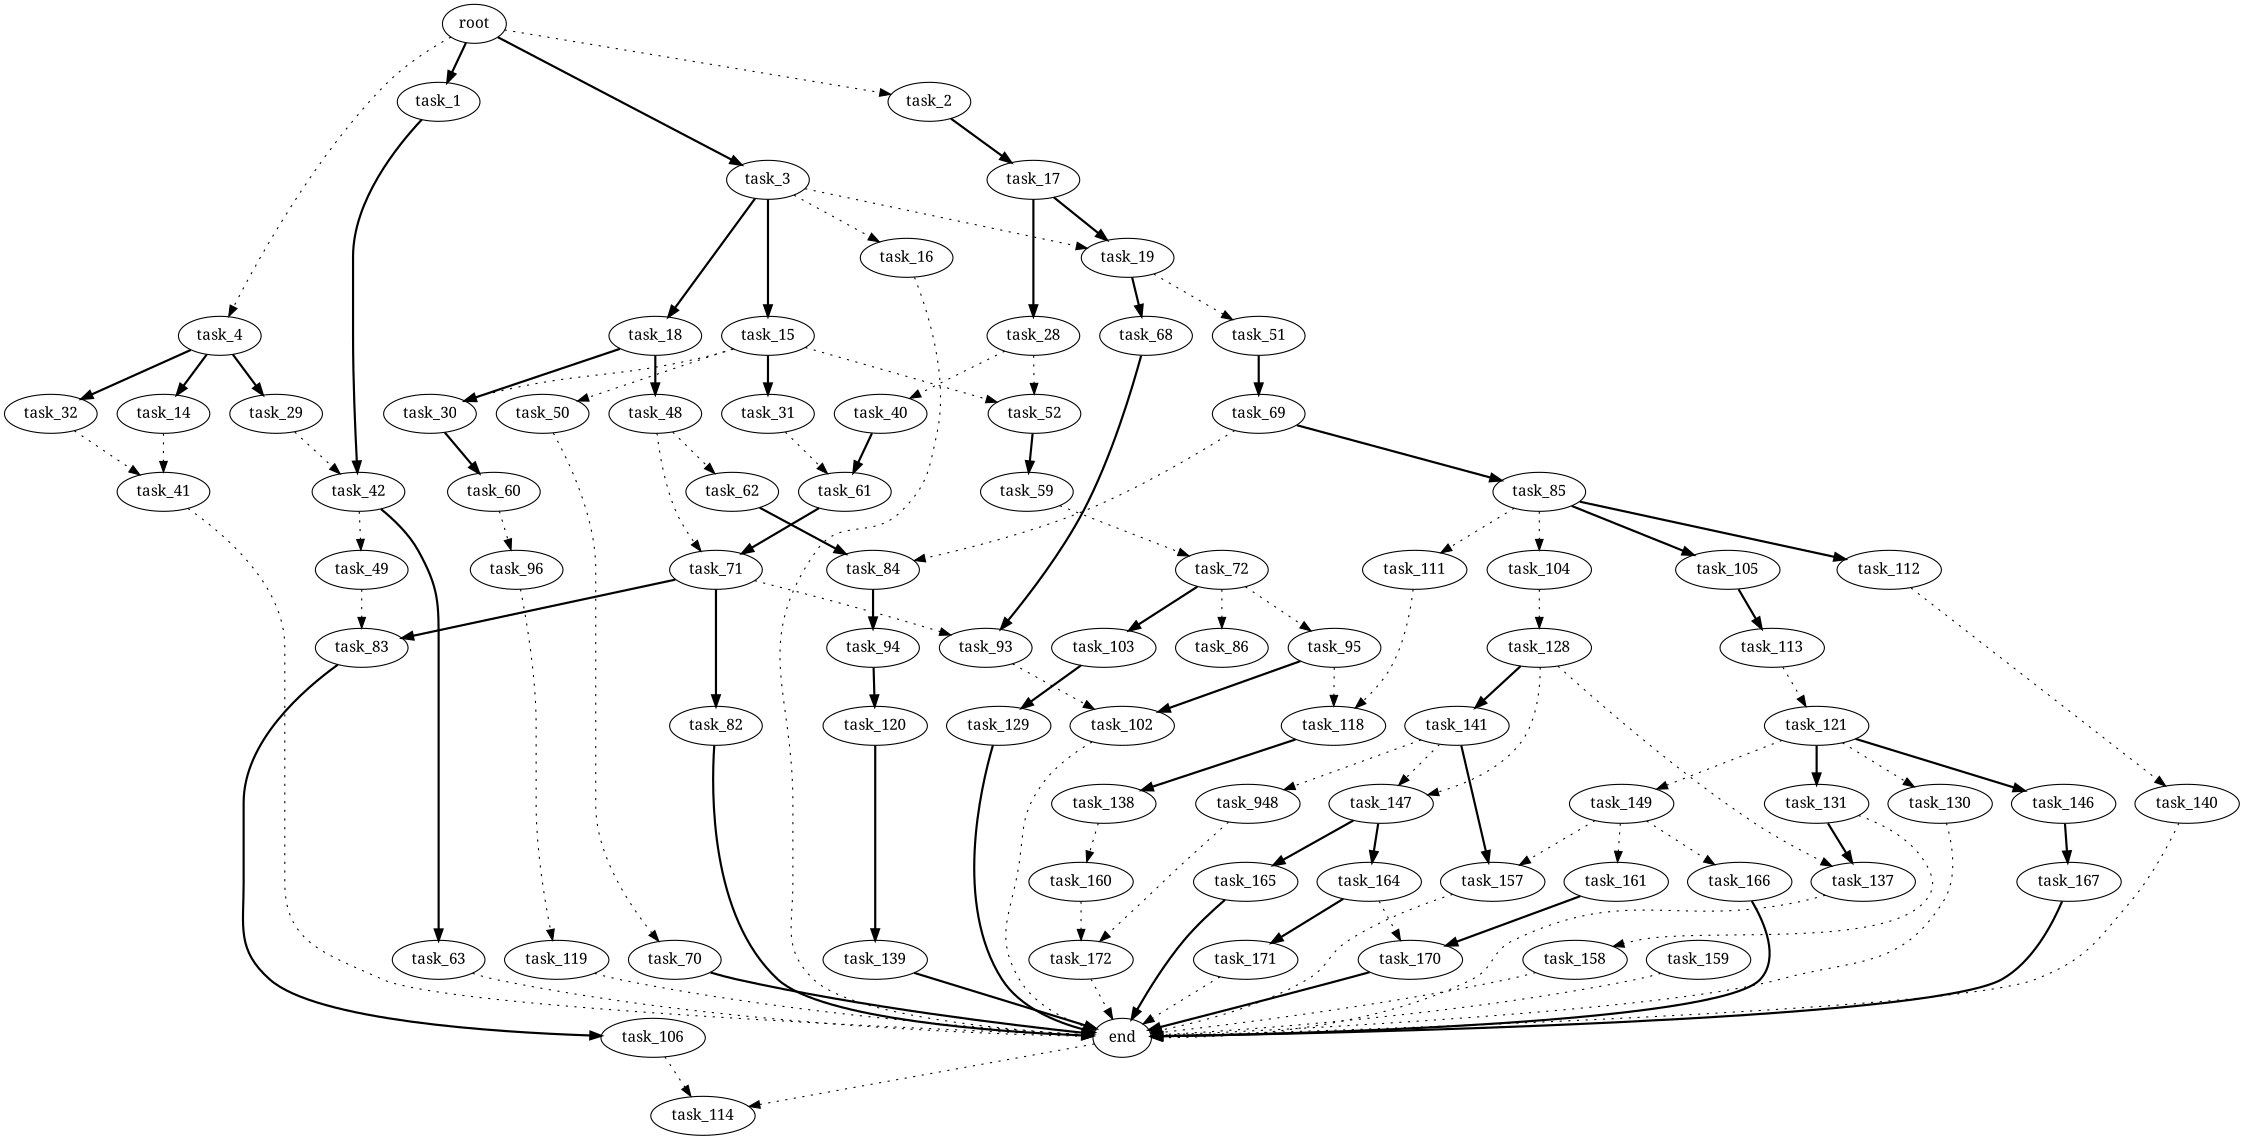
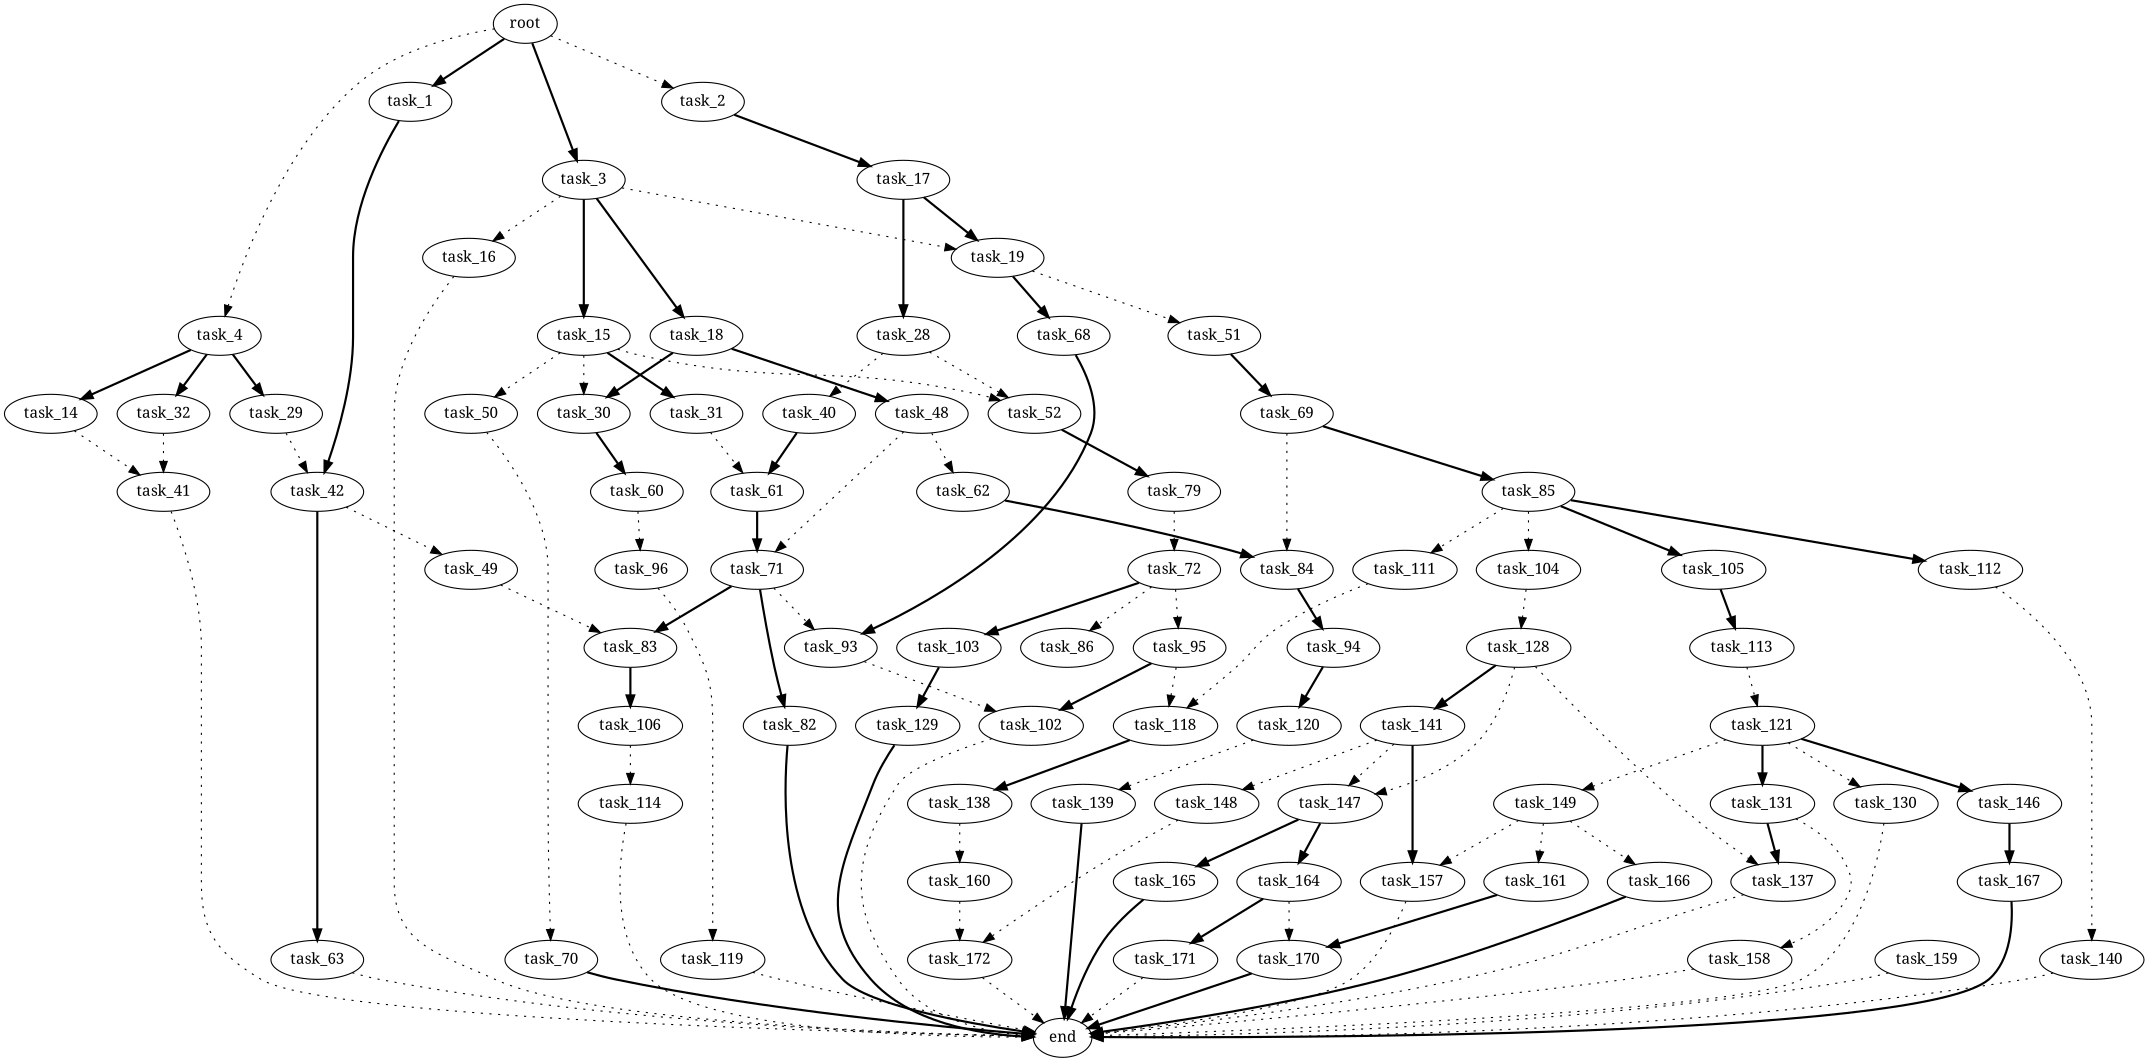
node "task_59": label "task_59" -> "task_79"
node "task_948": label "task_948" -> "task_148"
edge "task_120" -> "task_139": style bold -> dotted
edge "end" -> "task_114": reversed
